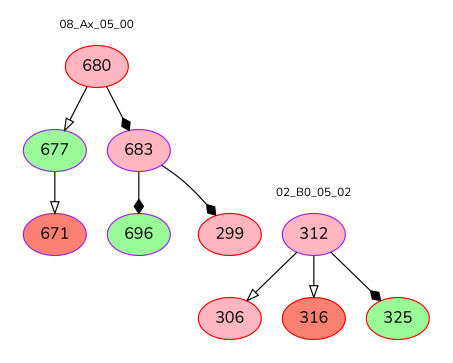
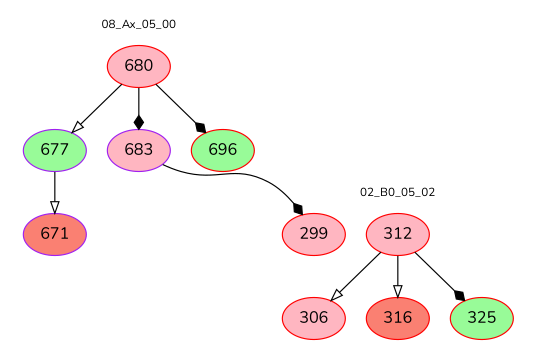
edge "683" -> "696": now "680" -> "696"
node "696": color purple -> red
node "312": color purple -> red
